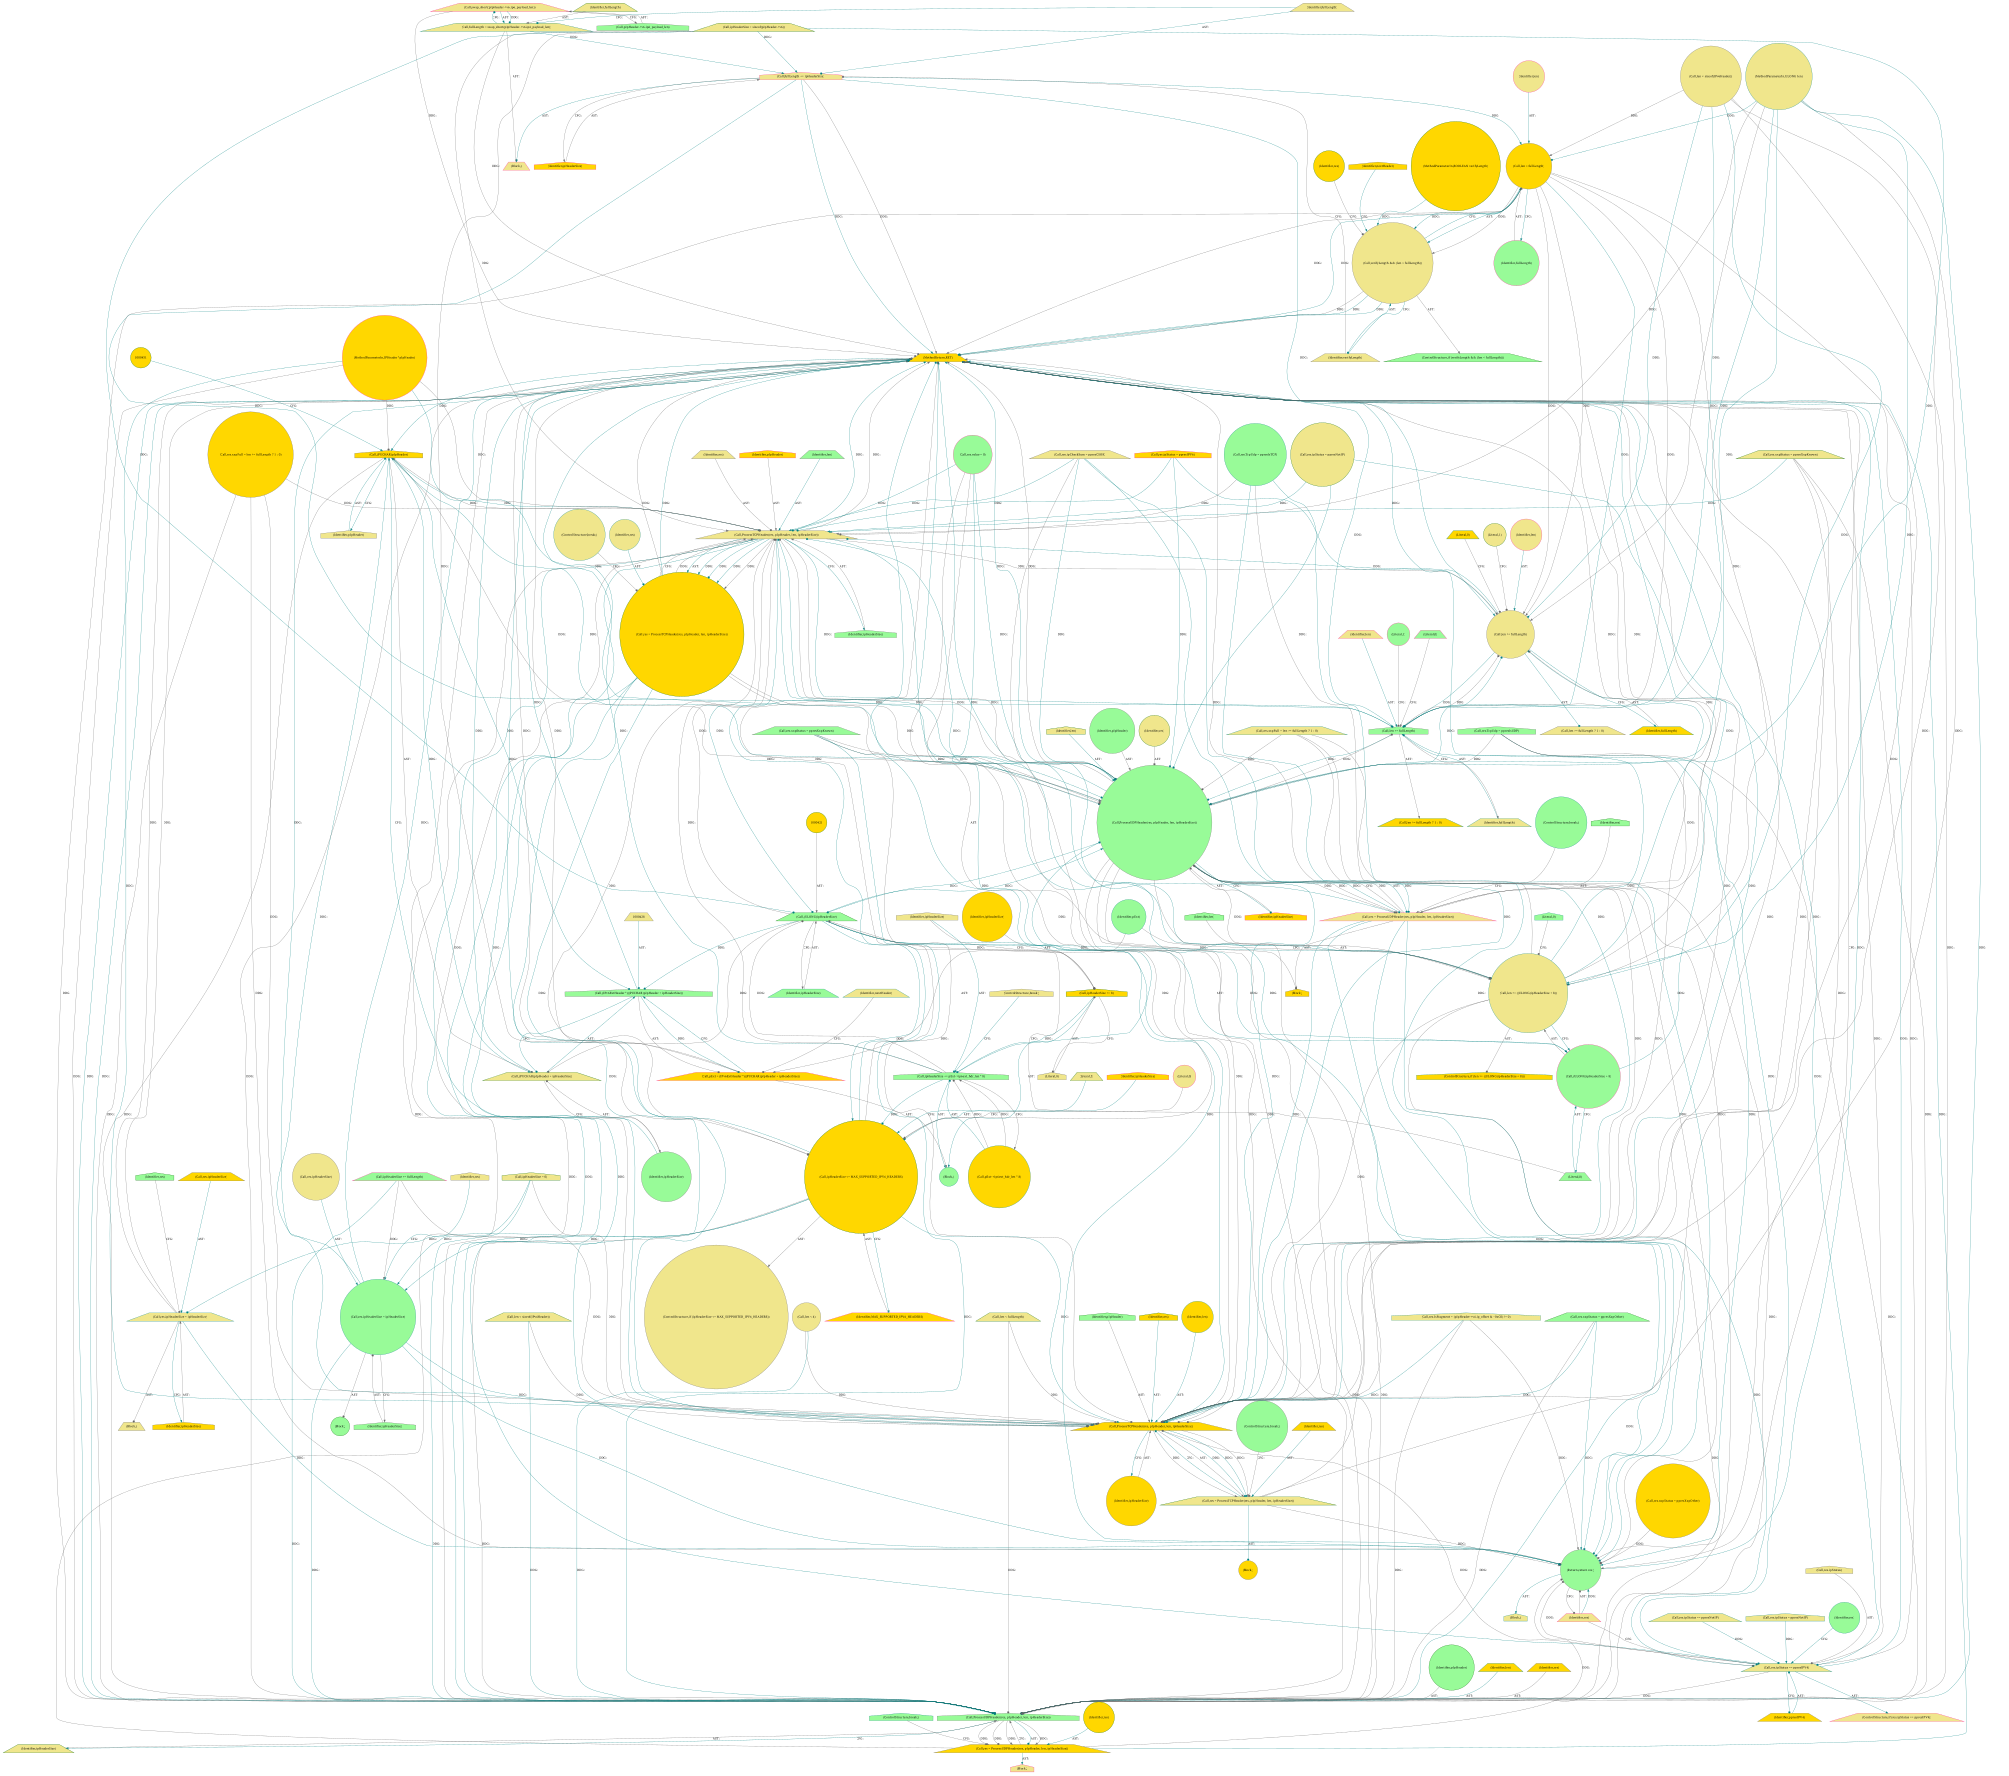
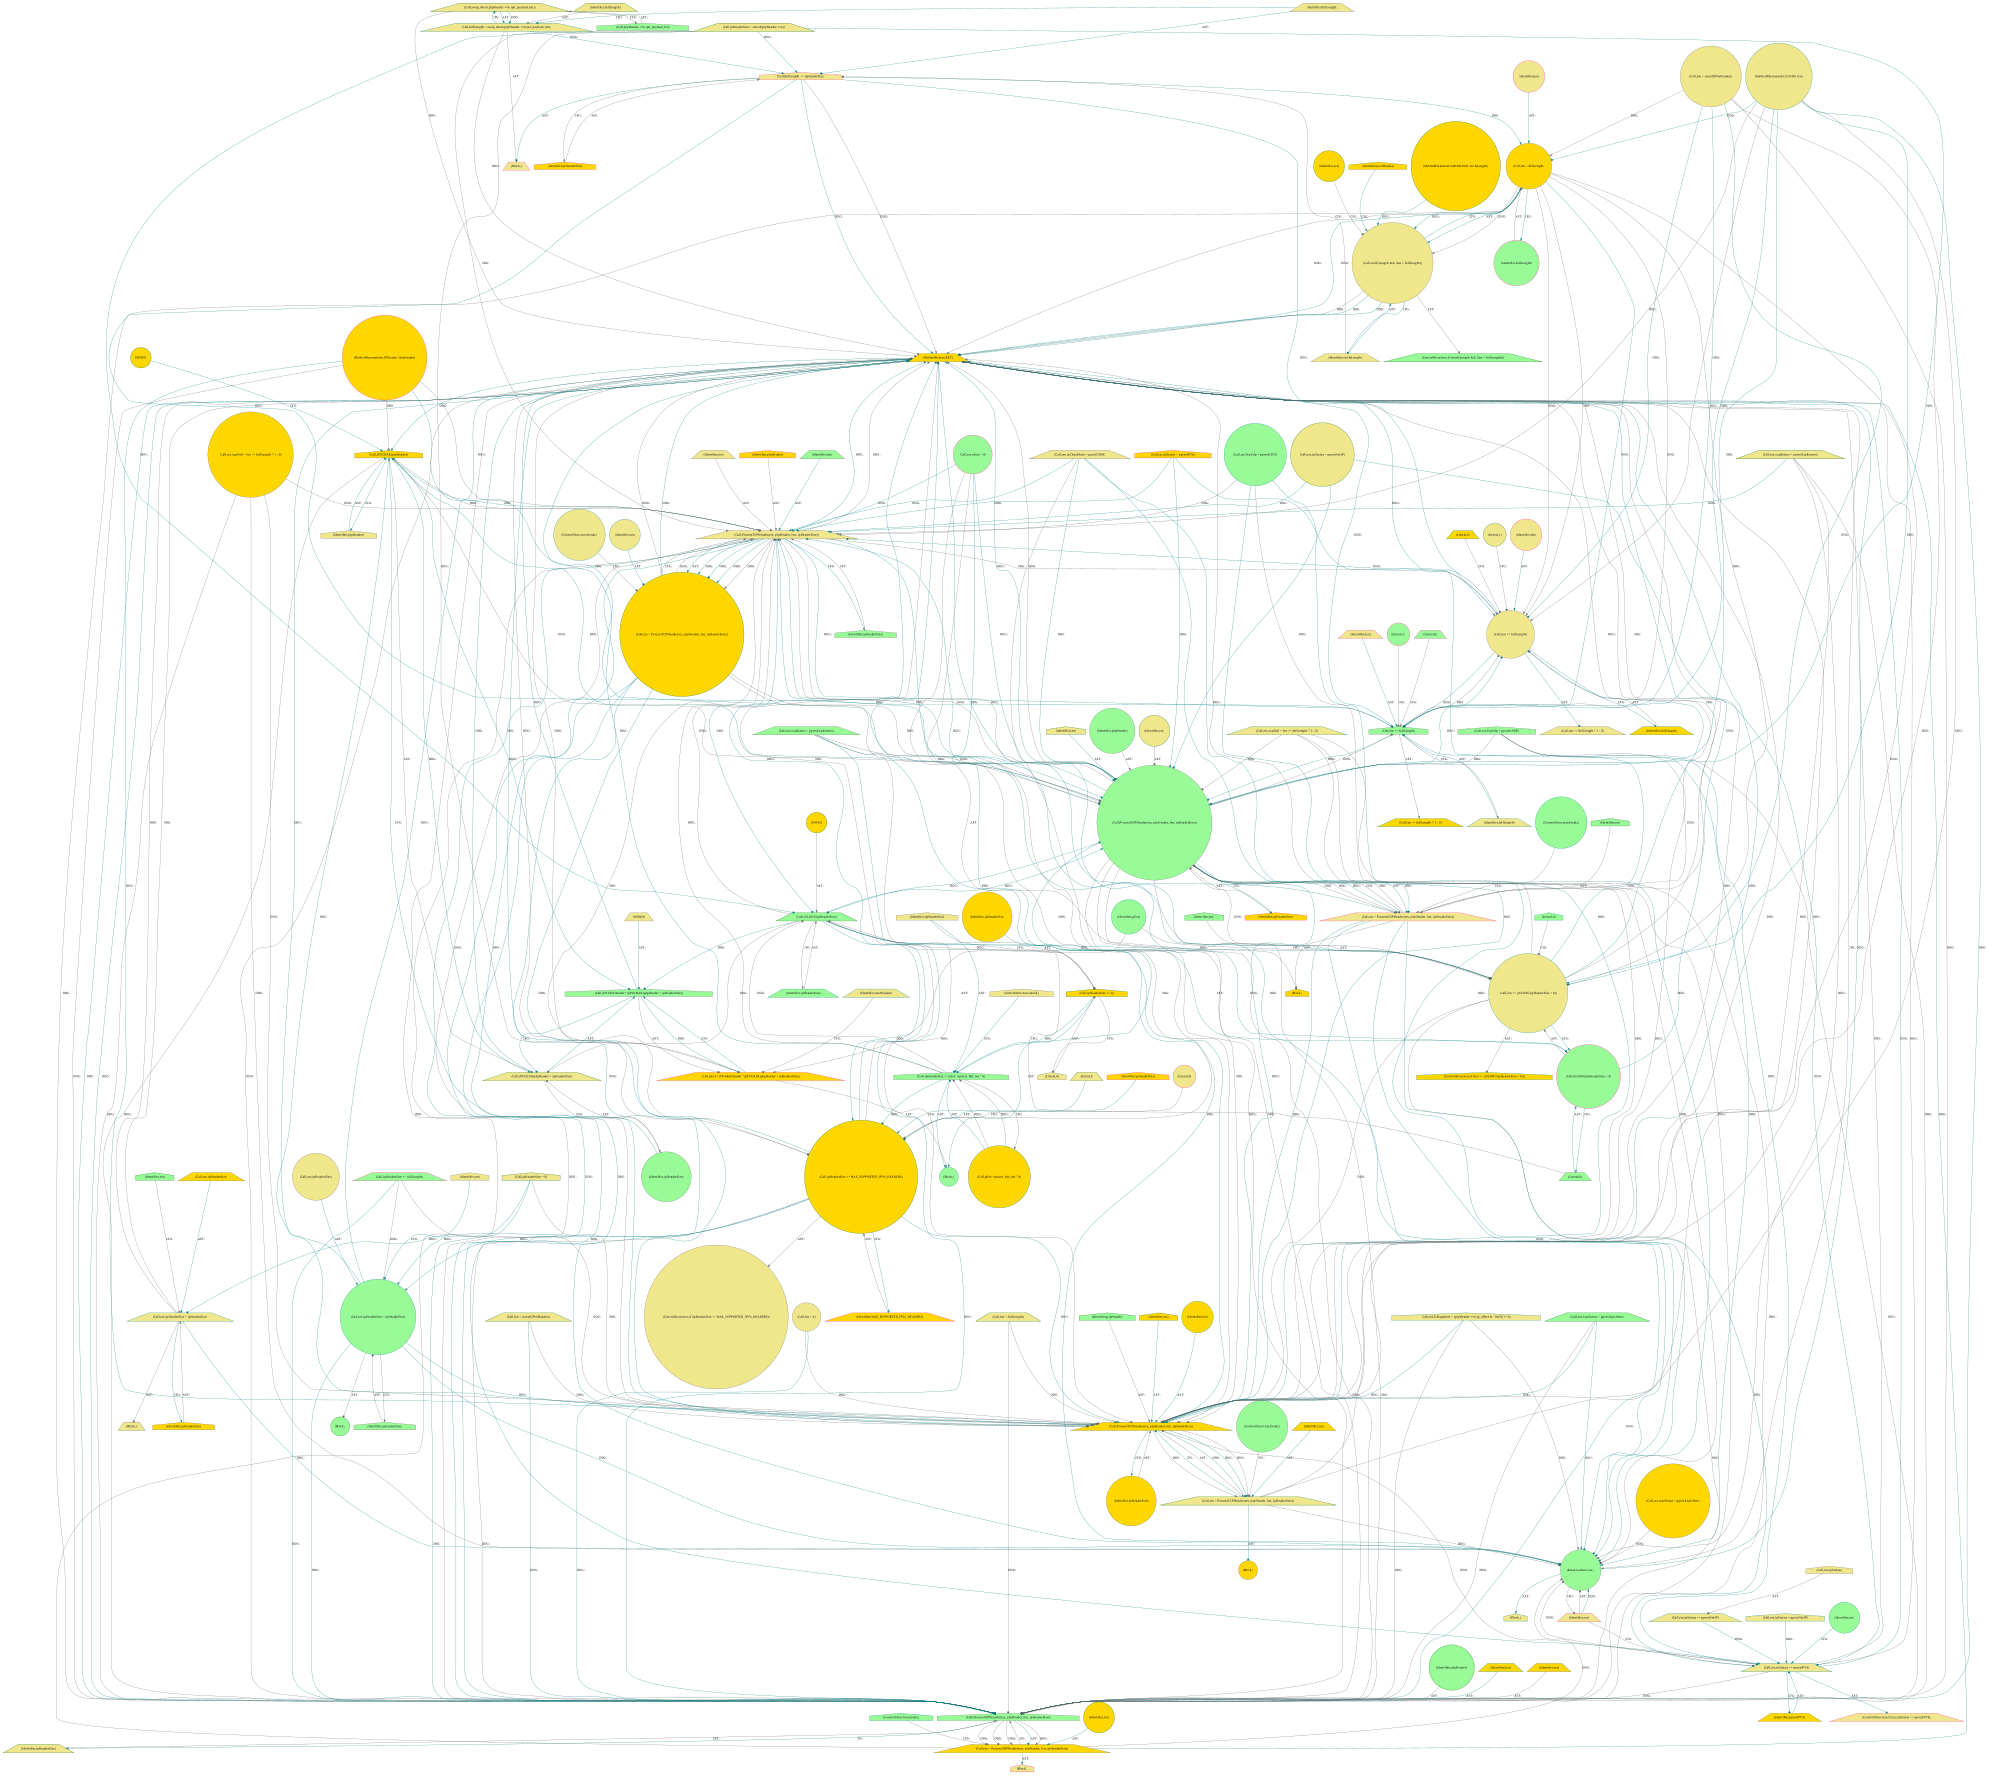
node "(Call,swap_short(pIpHeader->v6.ip6_payload_len))": color deeppink -> darkgreen
edge "(Call,res.ipStatus)" -> "(Call,res.ipStatus == ppresIPV4)": now "(Call,res.ipStatus)" -> "(Call,res.ipStatus == ppresNotIP)"
